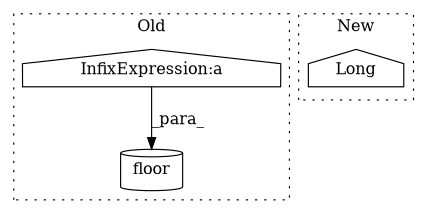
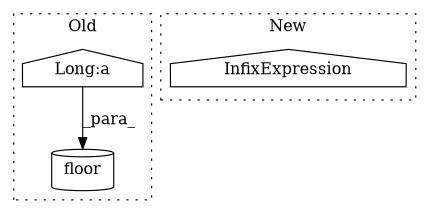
node "InfixExpression:a": label "InfixExpression:a" -> "Long:a"
node "Long": label "Long" -> "InfixExpression"
